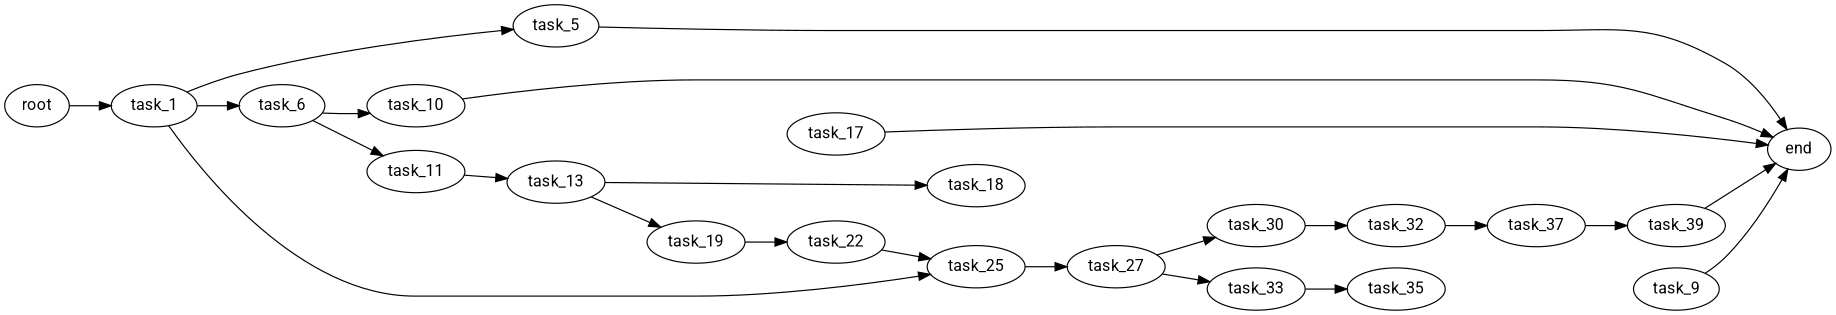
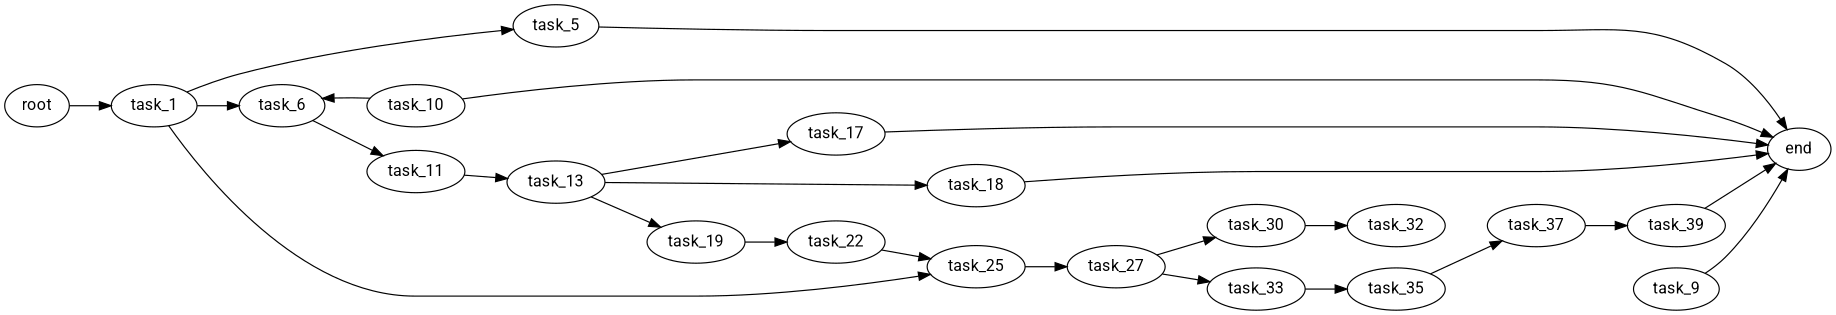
edge "task_6" -> "task_10": reversed
edge "task_13" -> "task_17": added
edge "task_18" -> "end": added
edge "task_32" -> "task_37": now "task_35" -> "task_37"
